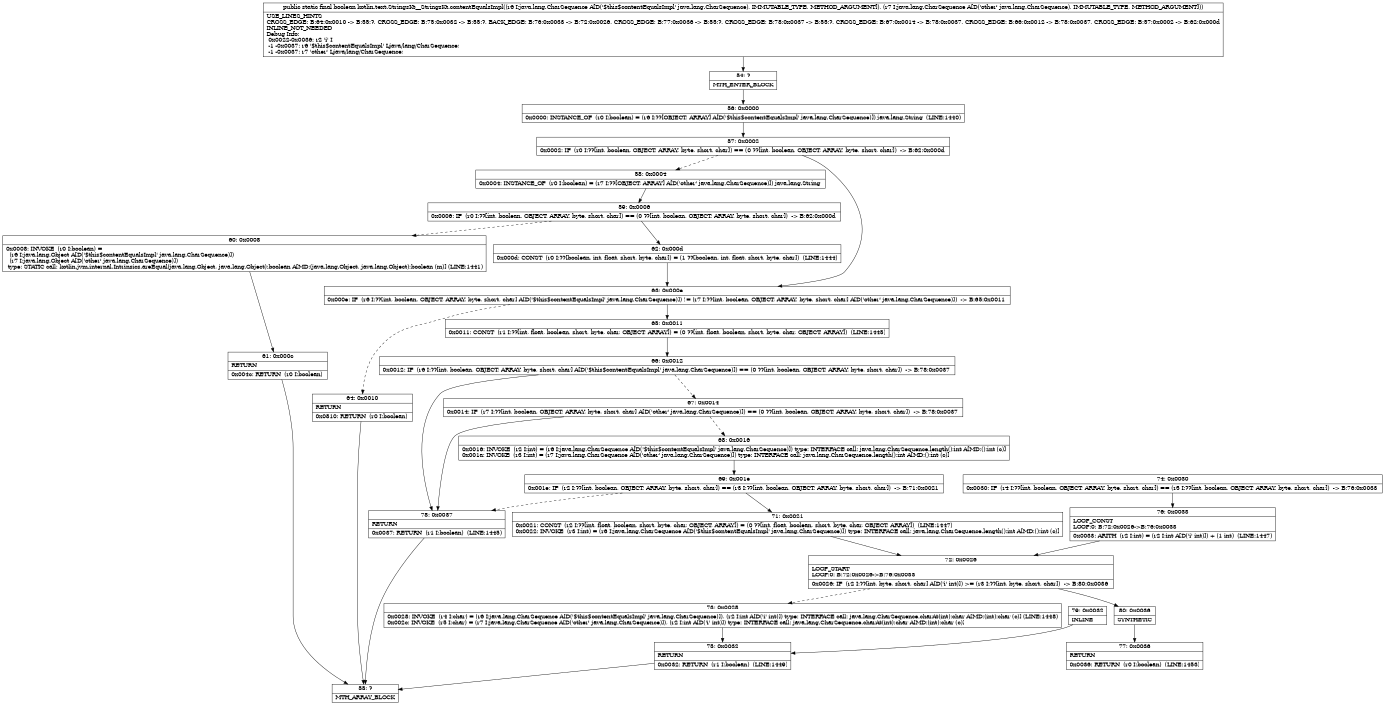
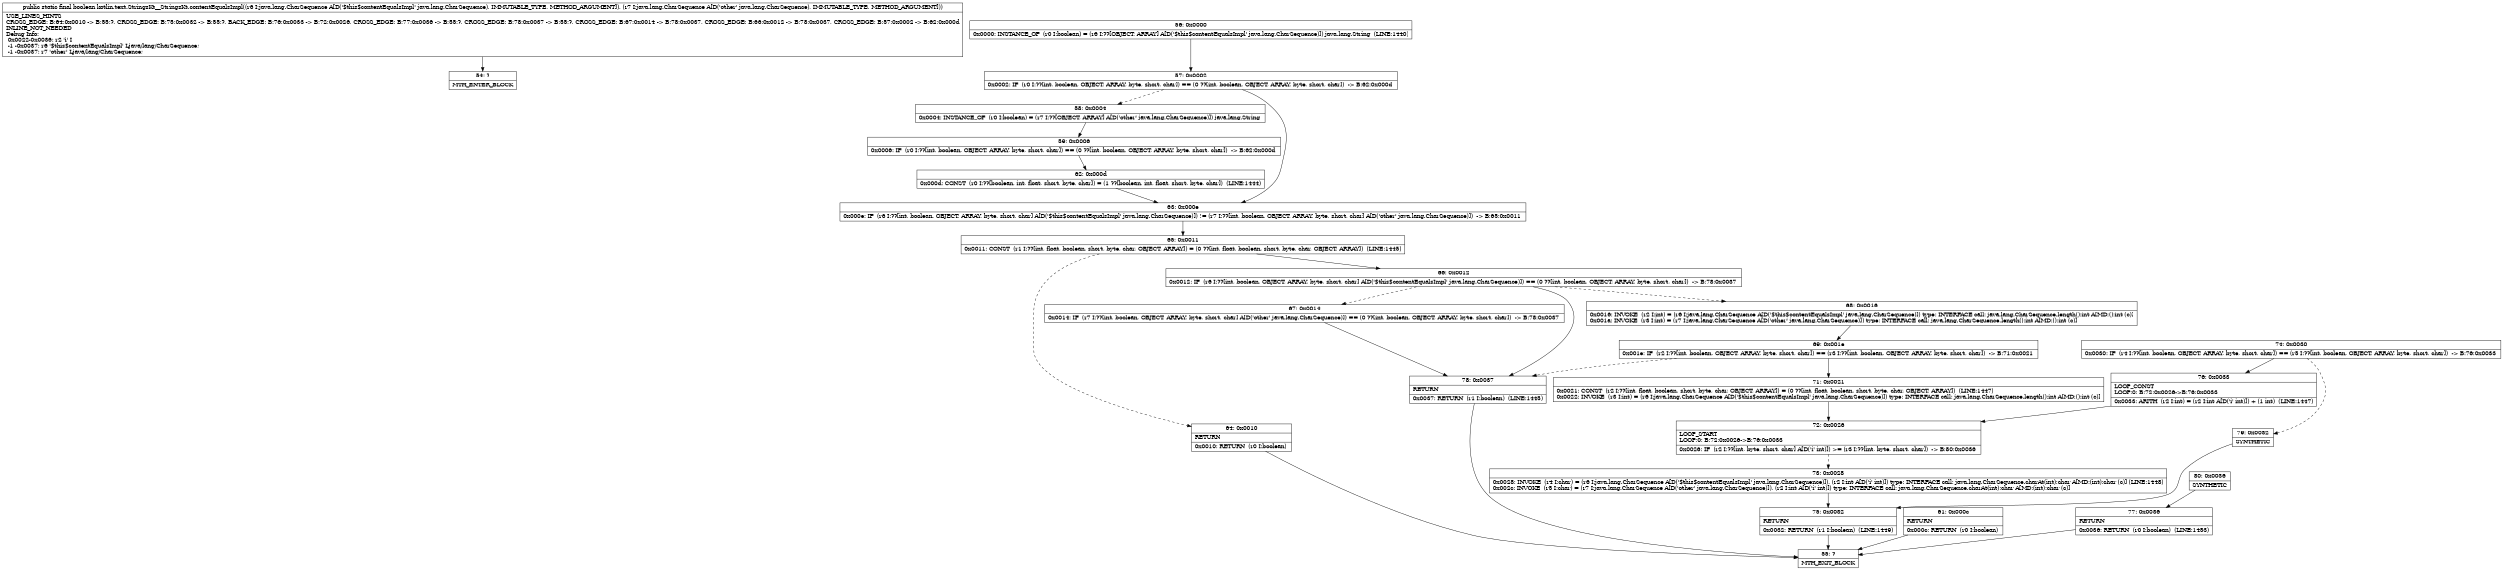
edge "54: ?" -> "56: 0x0000": removed
node "60: 0x0008": removed
edge "63: 0x000e" -> "64: 0x0010": now "65: 0x0011" -> "64: 0x0010"
node "61: 0x000c": text "0x004c: RETURN  (r0 I:boolean)" -> "0x000c: RETURN  (r0 I:boolean)"
edge "74: 0x0030" -> "79: 0x0032": added
node "64: 0x0010": text "0x0810: RETURN  (r0 I:boolean)" -> "0x0010: RETURN  (r0 I:boolean)"
edge "67: 0x0014" -> "68: 0x0016": now "66: 0x0012" -> "68: 0x0016"
edge "77: 0x0036" -> "55: ?": added
edge "72: 0x0026" -> "80: 0x0036": removed
node "79: 0x0032": text "INLINE" -> "SYNTHETIC"
node "55: ?": text "MTH_ARRAY_BLOCK" -> "MTH_EXIT_BLOCK"
